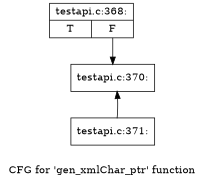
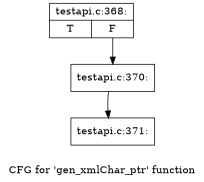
edge "testapi.c:371:" -> "testapi.c:370:": reversed
